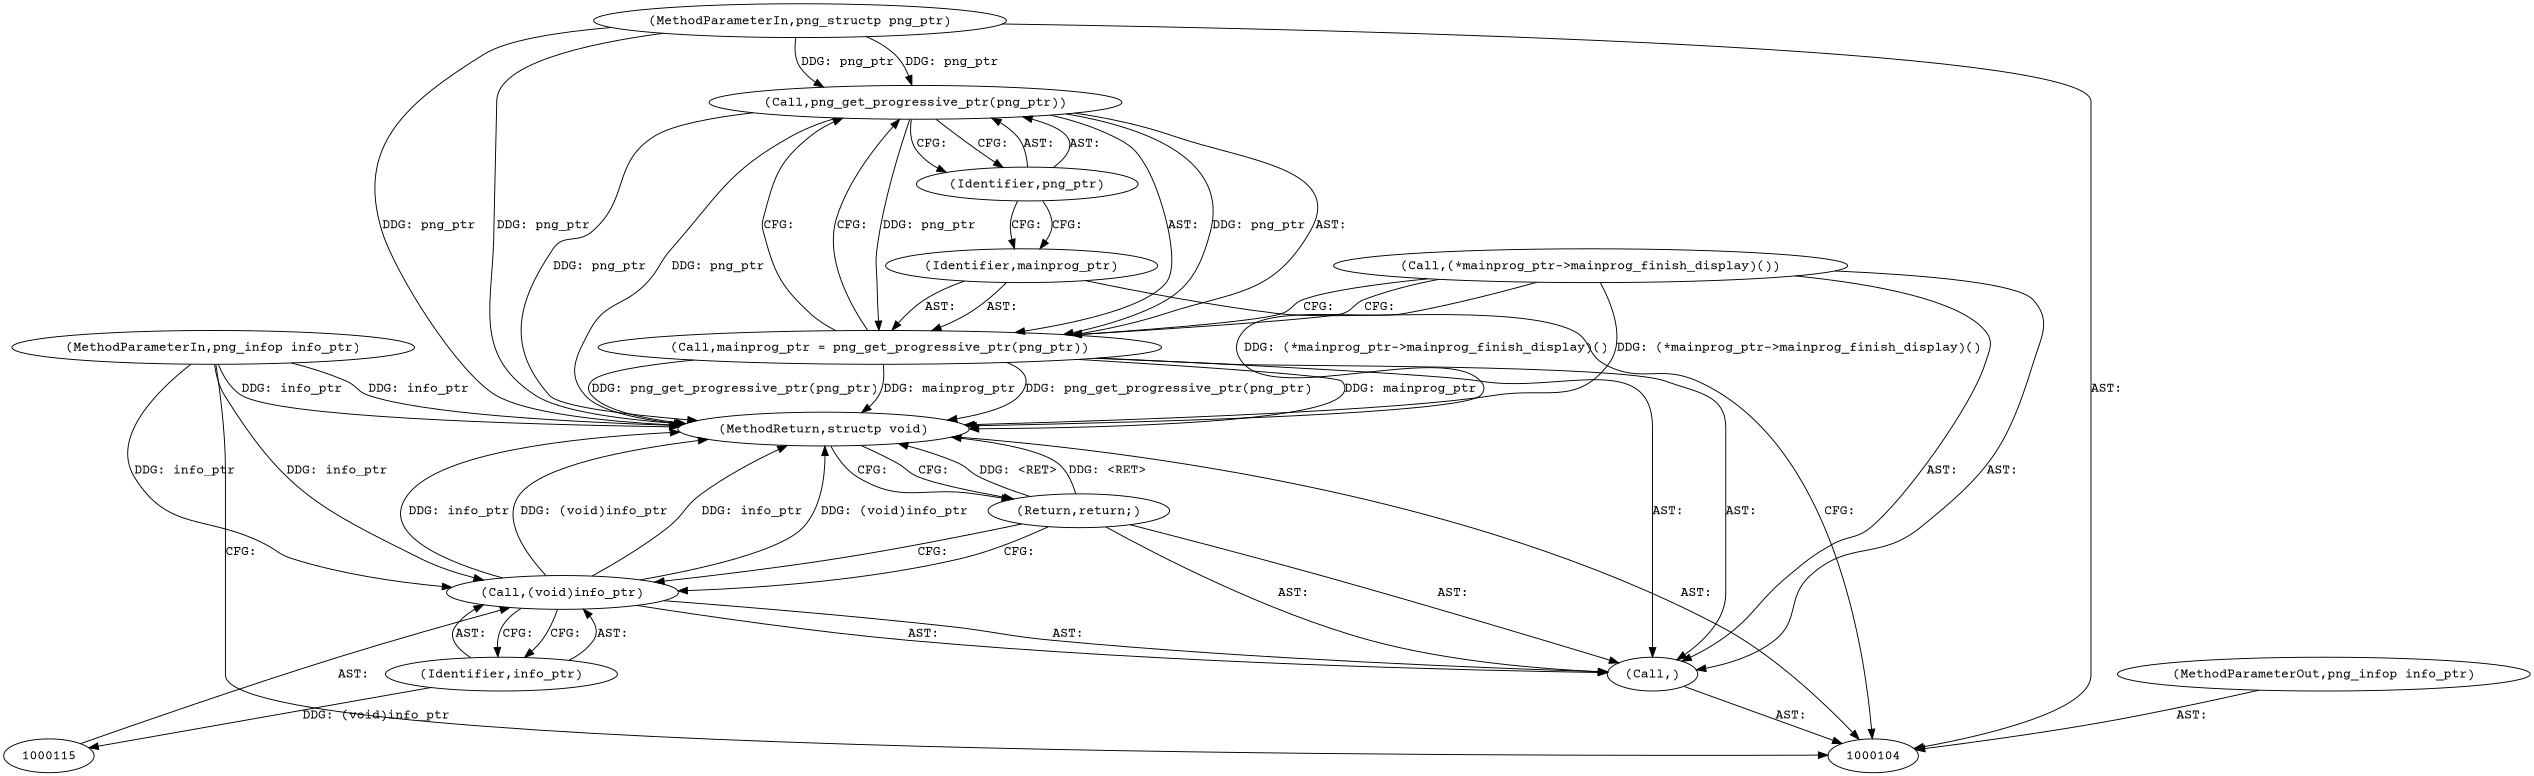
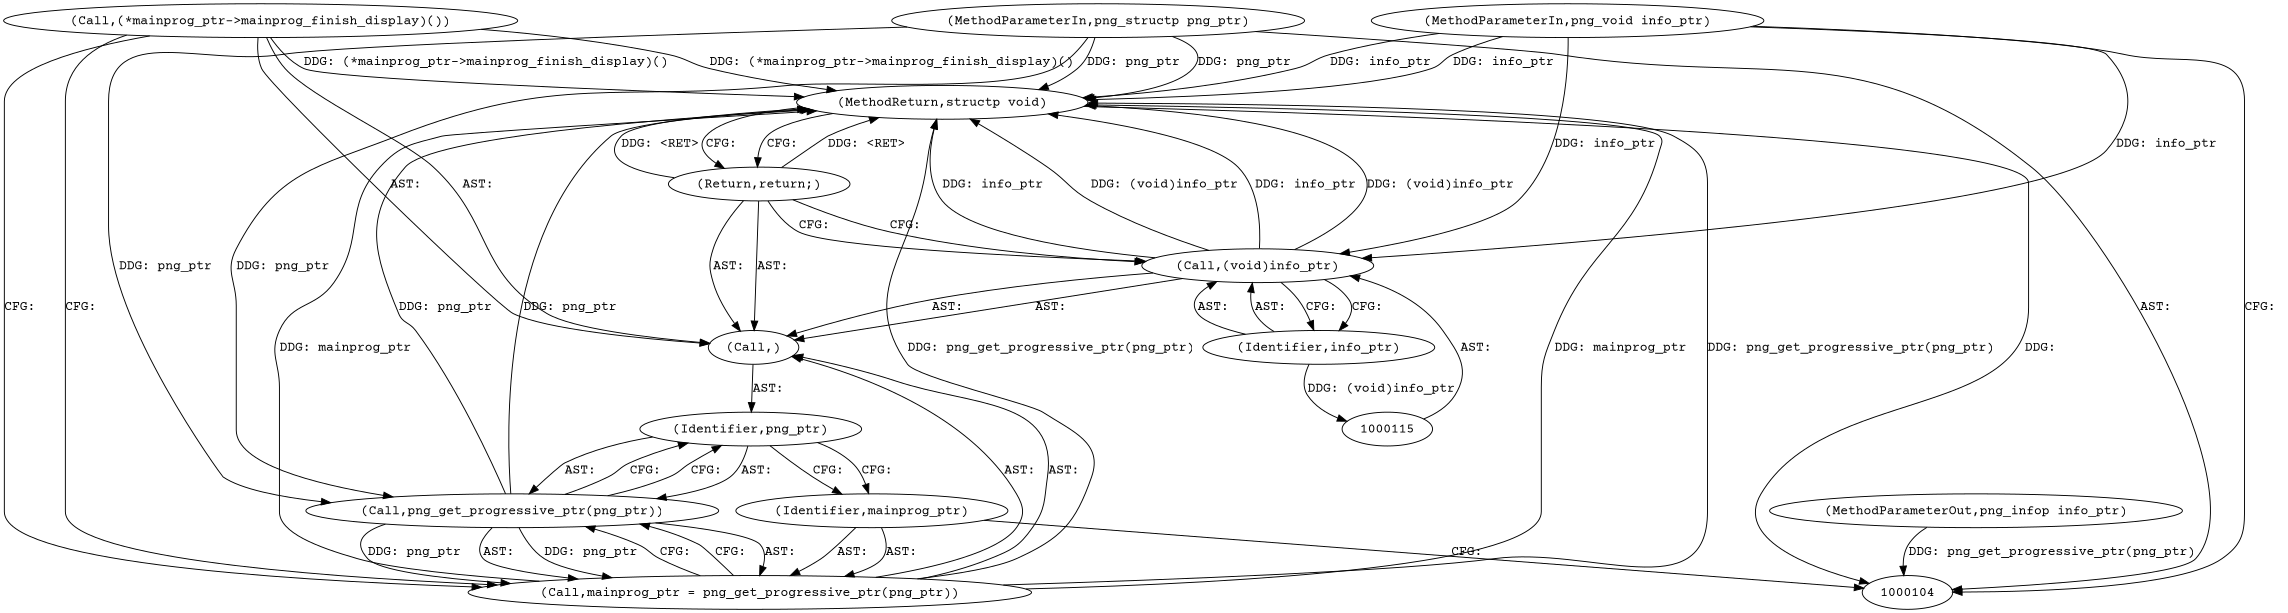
node "(MethodParameterIn,png_infop info_ptr)": label "(MethodParameterIn,png_infop info_ptr)" -> "(MethodParameterIn,png_void info_ptr)"
edge "(MethodReturn,structp void)" -> "1000104": label "AST: " -> "DDG: "
edge "(Call,)" -> "1000104": now "(Call,)" -> "(Identifier,png_ptr)"
edge "(MethodParameterOut,png_infop info_ptr)" -> "1000104": label "AST: " -> "DDG: png_get_progressive_ptr(png_ptr)"
